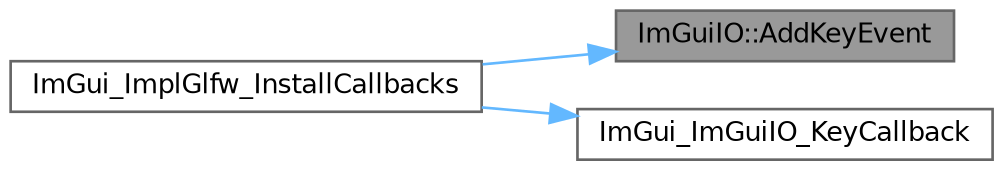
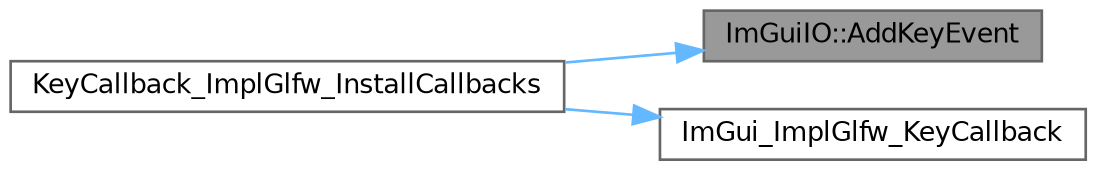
node "ImGui_ImplGlfw_InstallCallbacks": label "ImGui_ImplGlfw_InstallCallbacks" -> "KeyCallback_ImplGlfw_InstallCallbacks"
node "ImGui_ImGuiIO_KeyCallback": label "ImGui_ImGuiIO_KeyCallback" -> "ImGui_ImplGlfw_KeyCallback"
